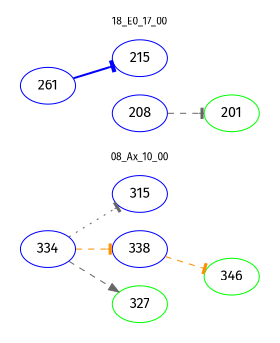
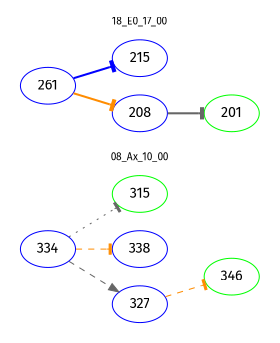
edge "261" -> "208": added
edge "208" -> "201": style dashed -> bold
node "315": color blue -> green
edge "338" -> "346": now "327" -> "346"
node "327": color green -> blue
